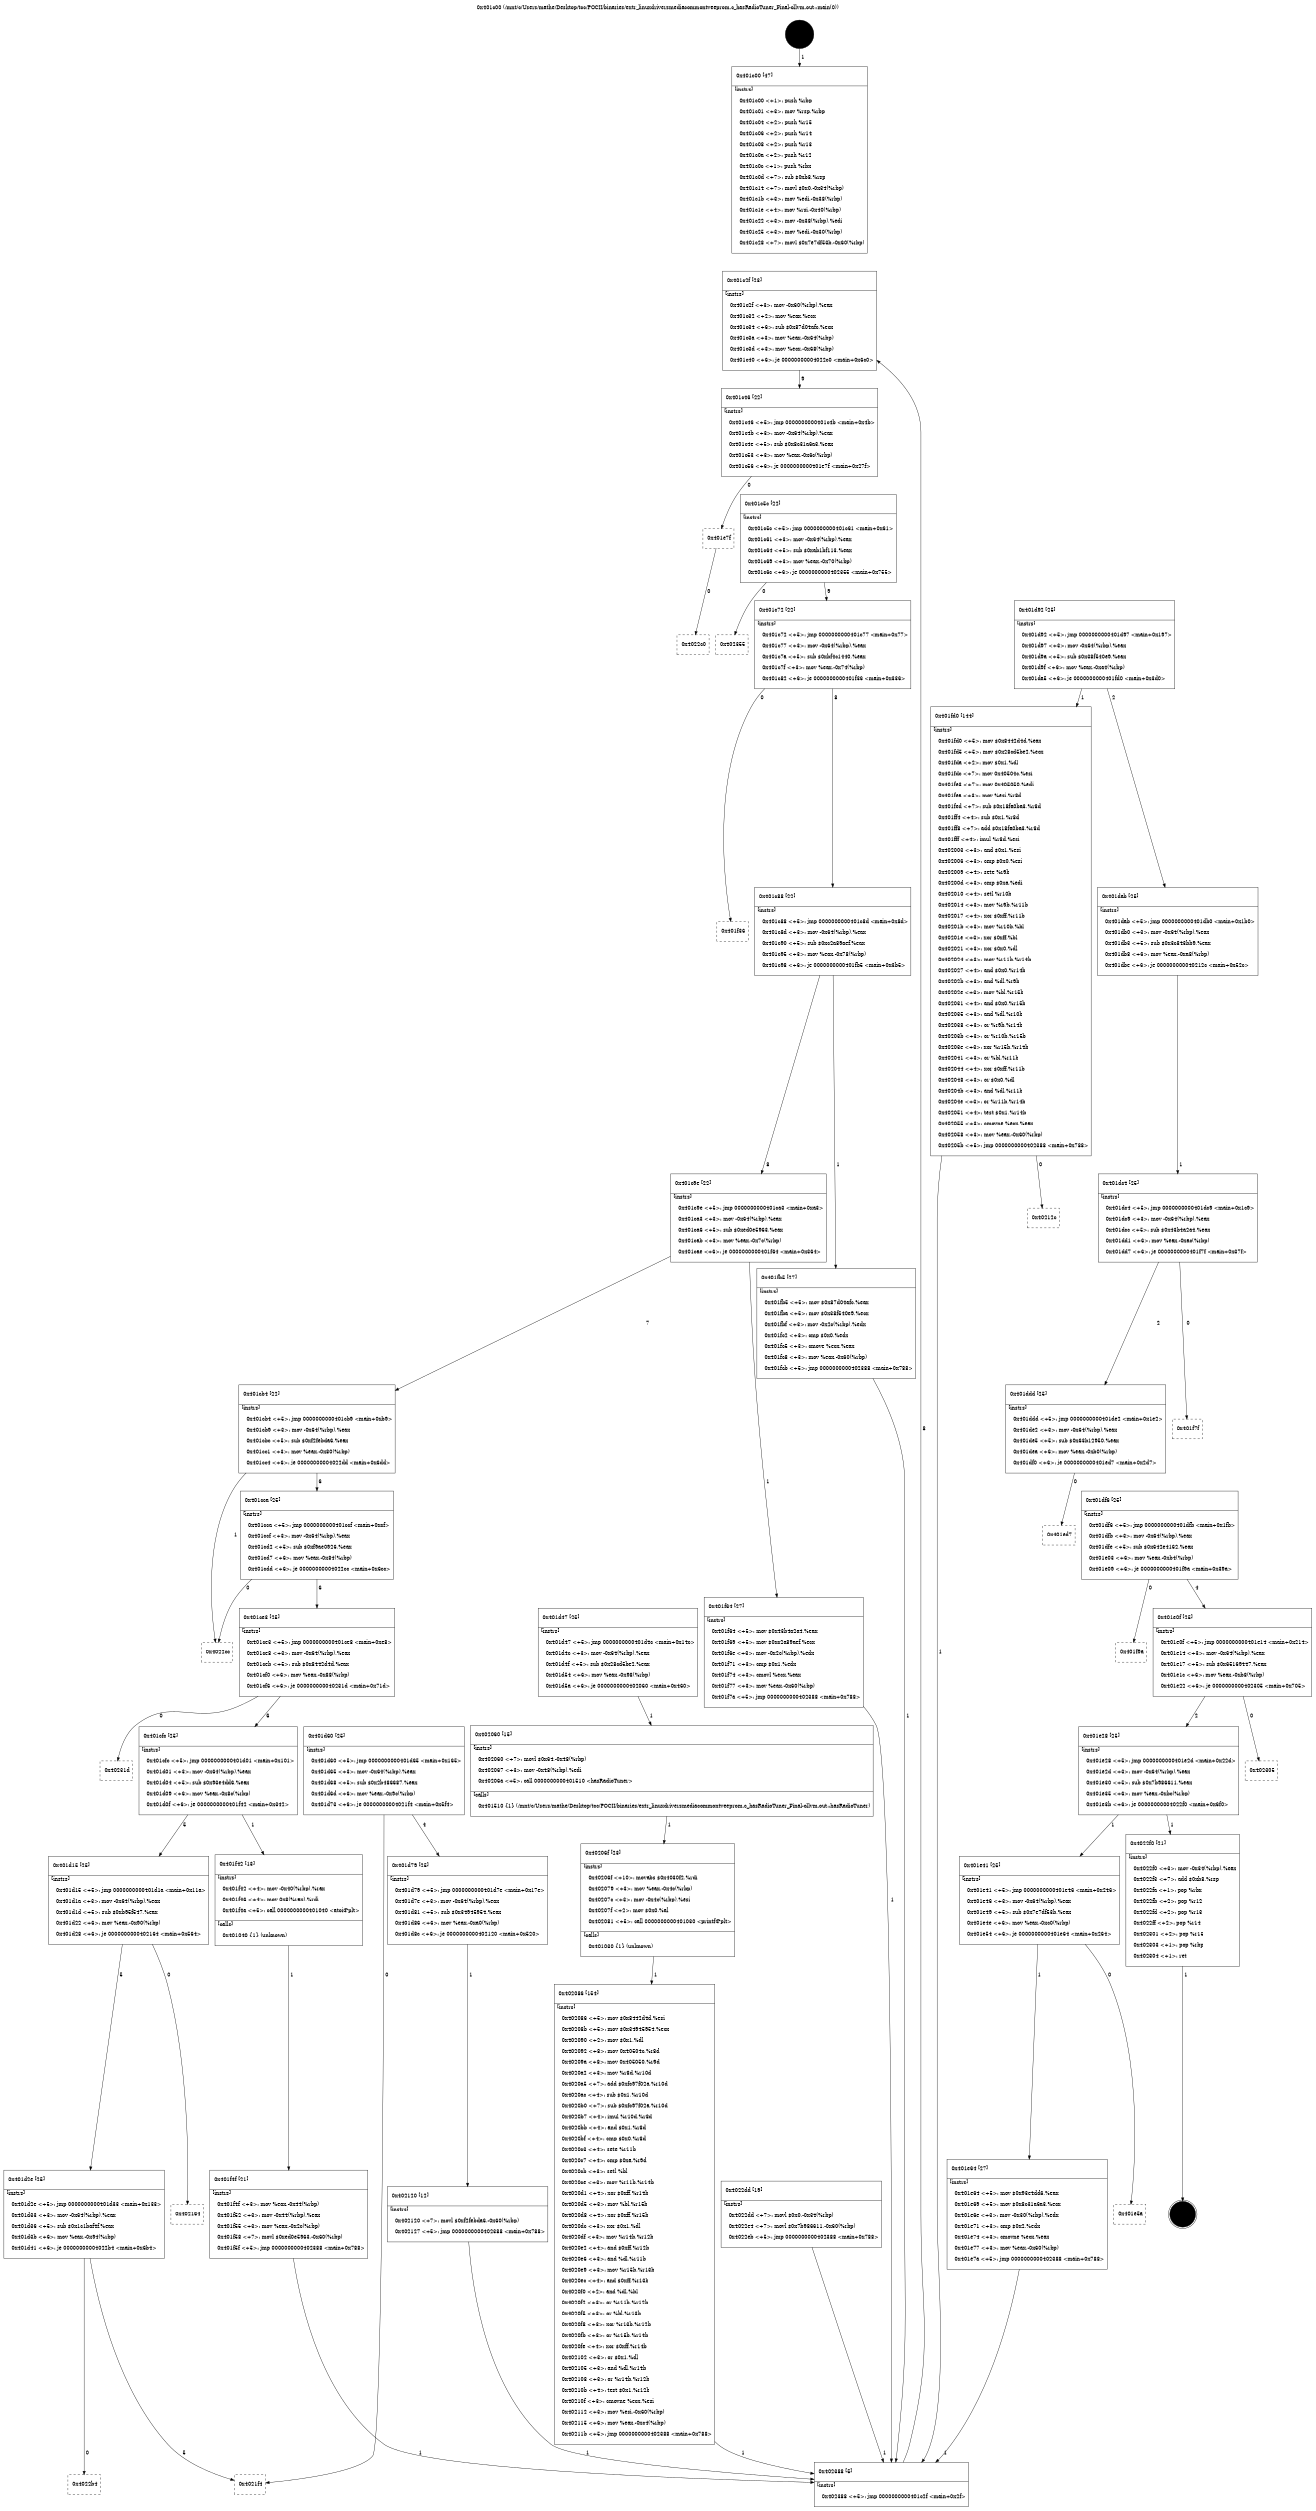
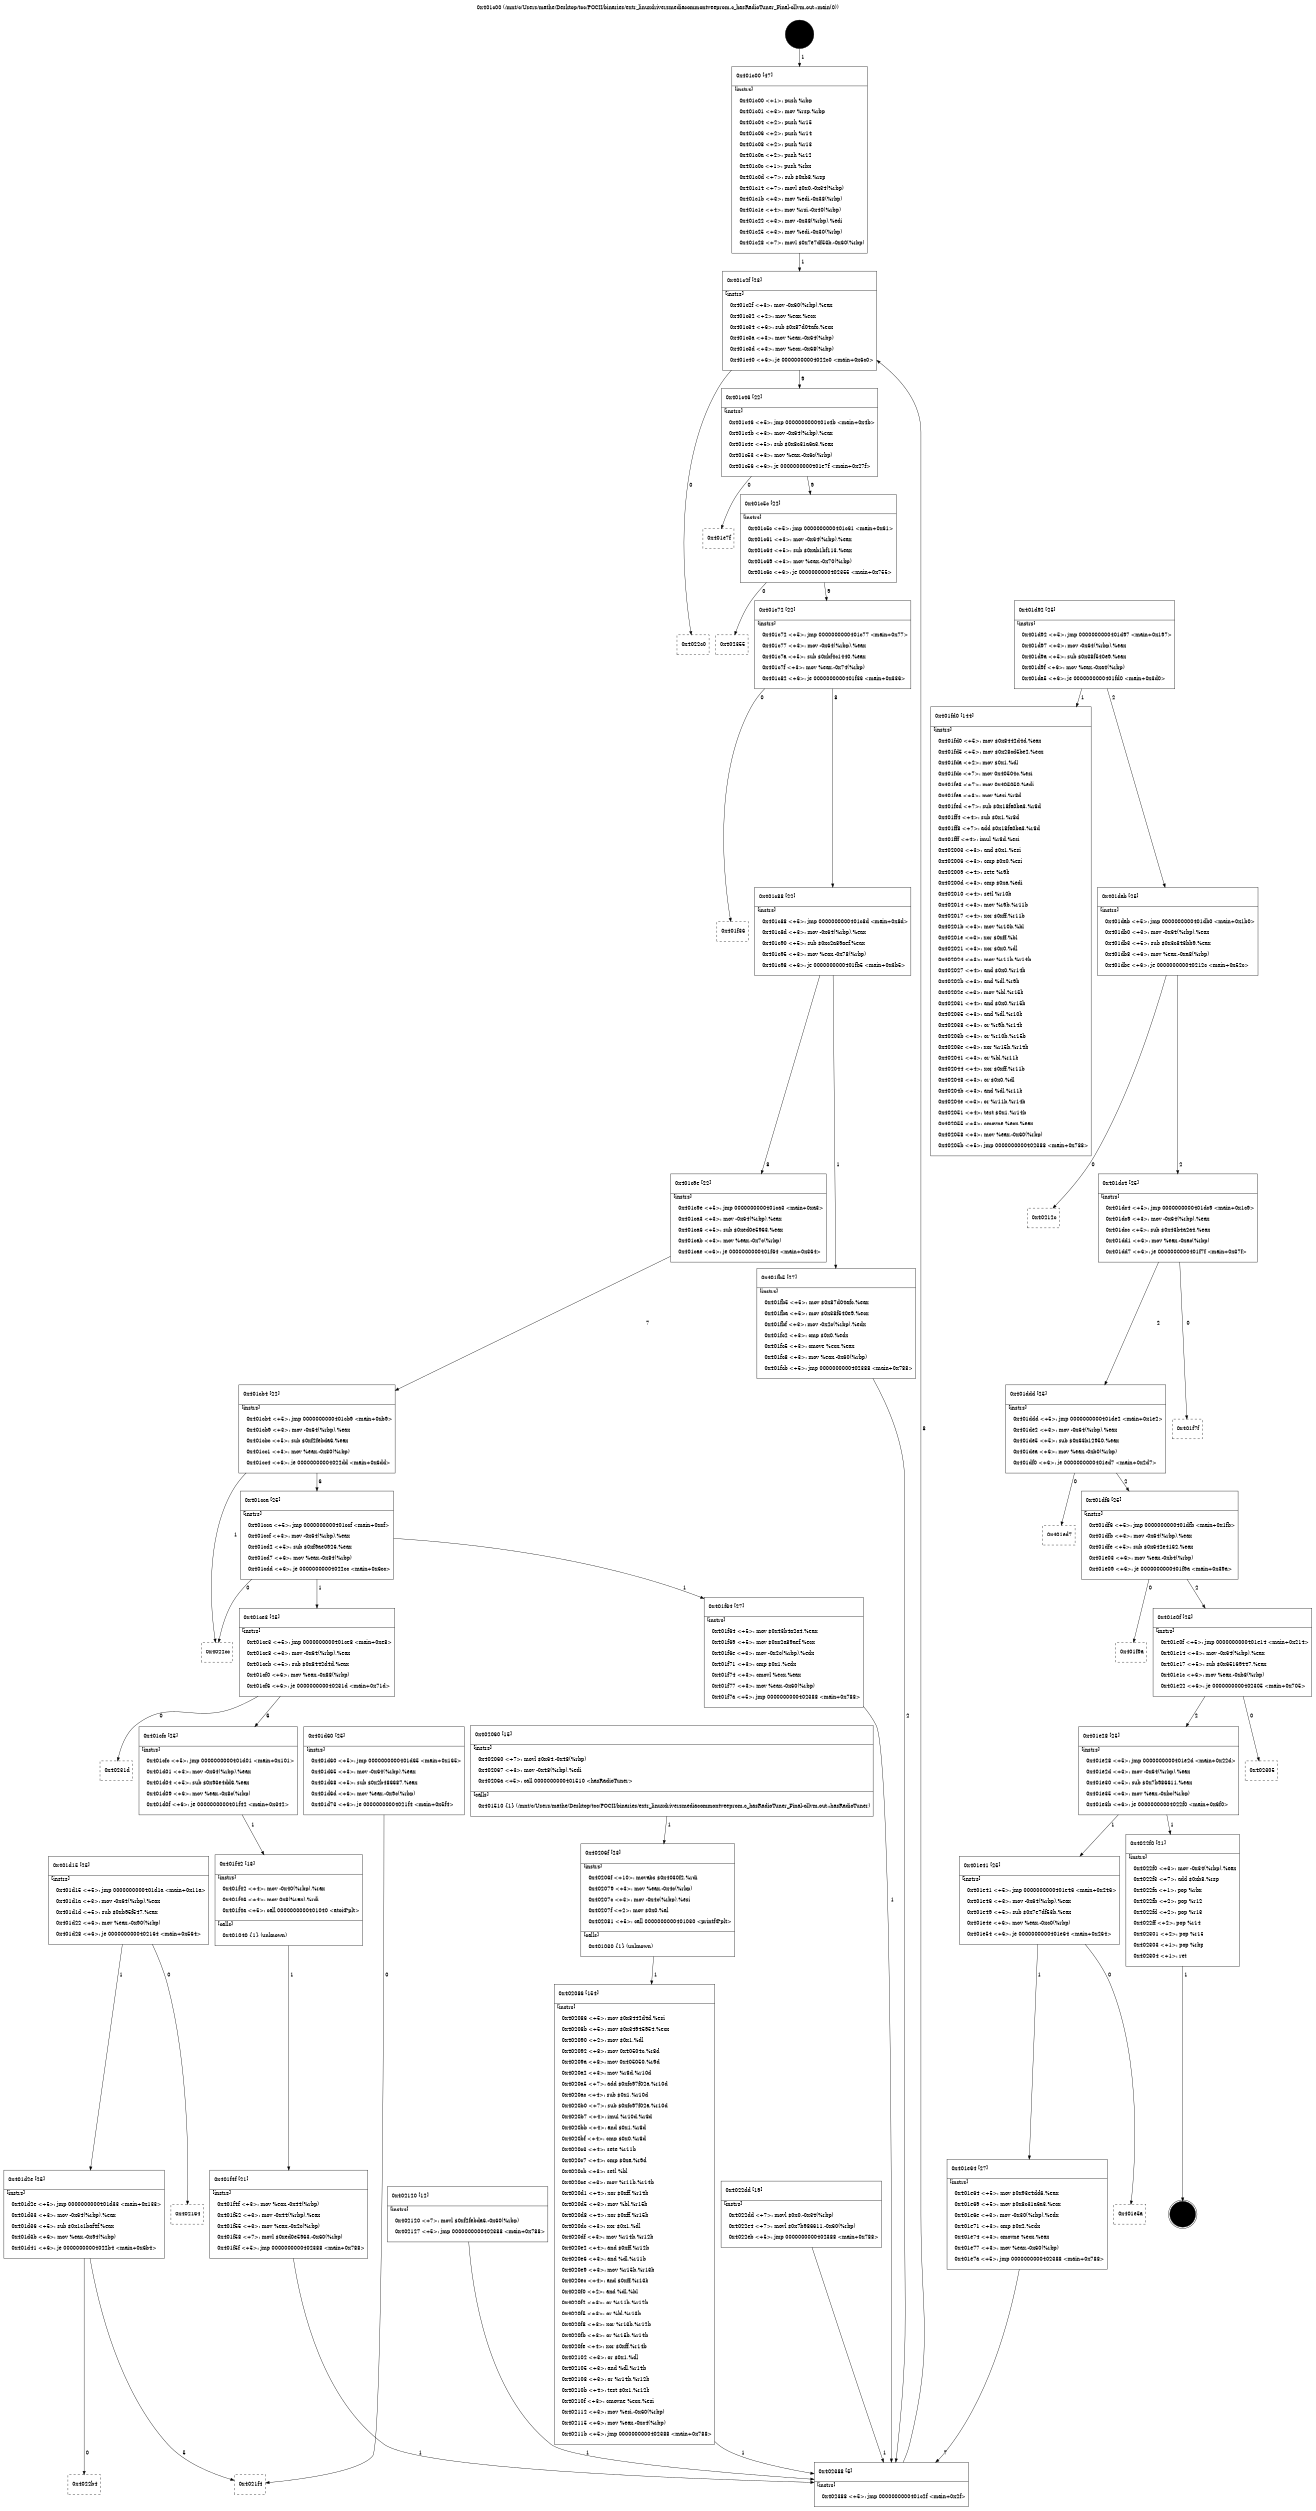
edge "0x401c00 [47]" -> "0x401c2f [23]": added, label "1"
edge "0x401c46 [22]" -> "0x401c5c [22]": added, label "9"
edge "0x401e7f" -> "0x4022c0": now "0x401c2f [23]" -> "0x4022c0"
edge "0x401dab [25]" -> "0x401dc4 [25]": label " 1" -> " 2"
edge "0x401fd0 [144]" -> "0x40212c": now "0x401dab [25]" -> "0x40212c"
edge "0x401c9e [22]" -> "0x401f64 [27]": now "0x401cca [25]" -> "0x401f64 [27]"
edge "0x401ddd [25]" -> "0x401df6 [25]": added, label "2"
edge "0x401cca [25]" -> "0x401ce3 [25]": label " 6" -> " 1"
edge "0x401df6 [25]" -> "0x401e0f [25]": label " 4" -> " 2"
node "0x401d47 [25]": removed
edge "0x401fb5 [27]" -> "0x402388 [5]": label " 1" -> " 2"
edge "0x401fd0 [144]" -> "0x402388 [5]": removed, label "1"
edge "0x401cfc [25]" -> "0x401d15 [25]": removed, label "5"
node "0x401d79 [25]": removed
edge "0x401d15 [25]" -> "0x401d2e [25]": label " 5" -> " 1"
edge "0x401e64 [27]" -> "0x402388 [5]": label " 1" -> " 7"
